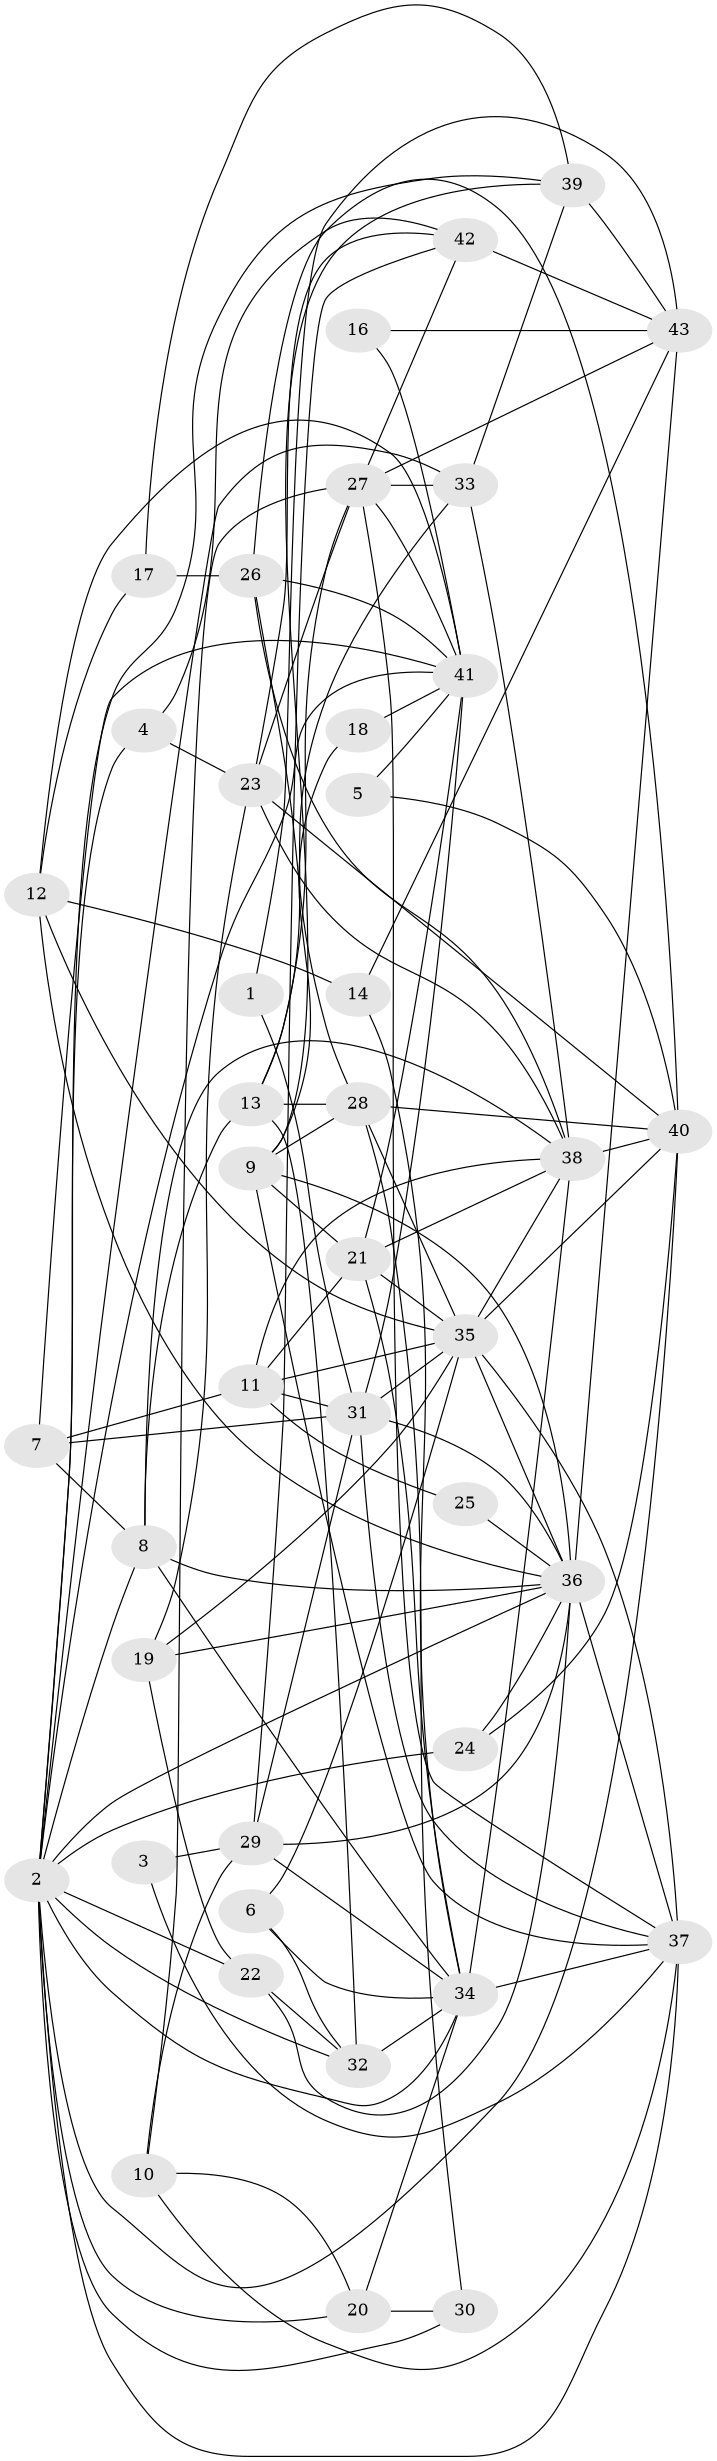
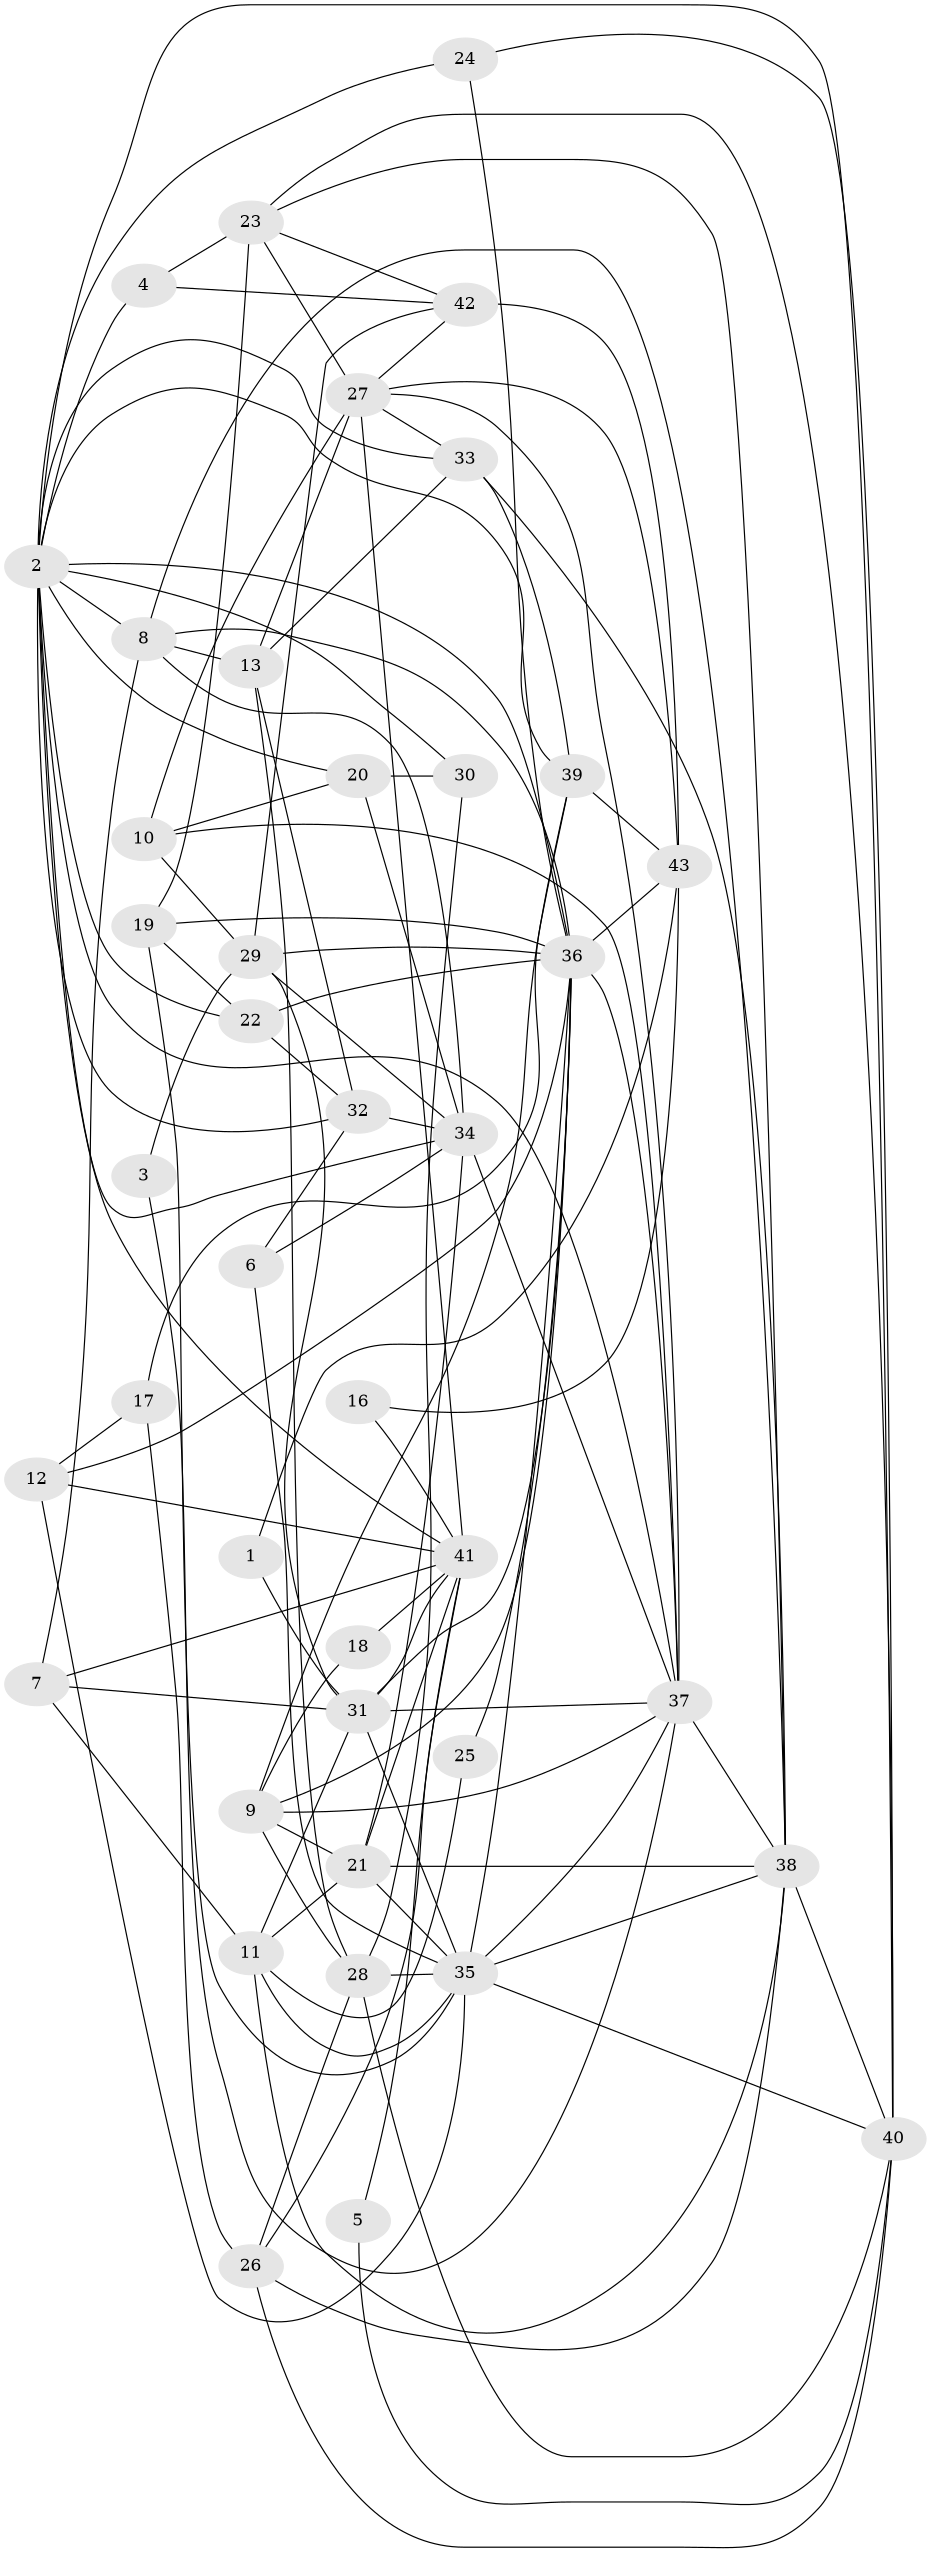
node "14": removed
edge "38" -- "34": now "38" -- "37"
